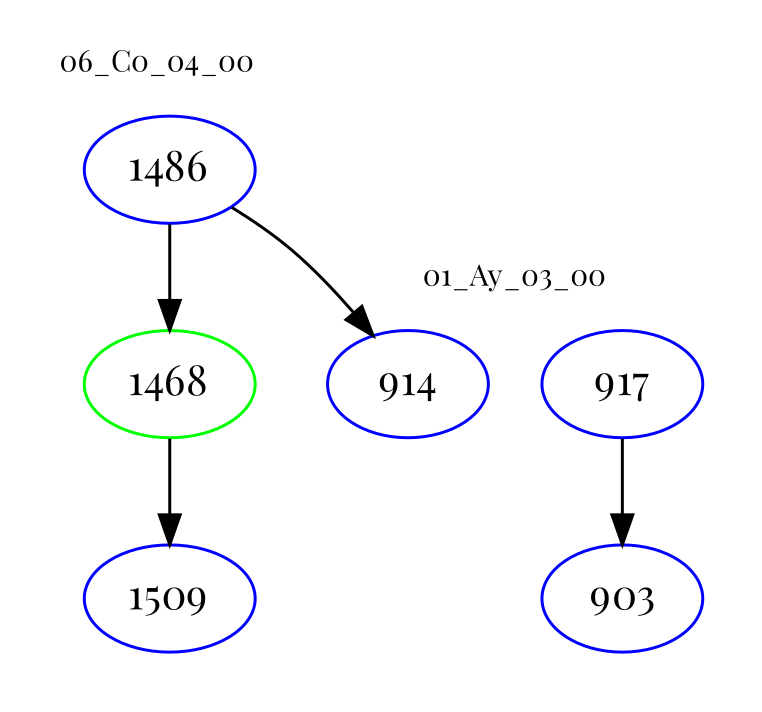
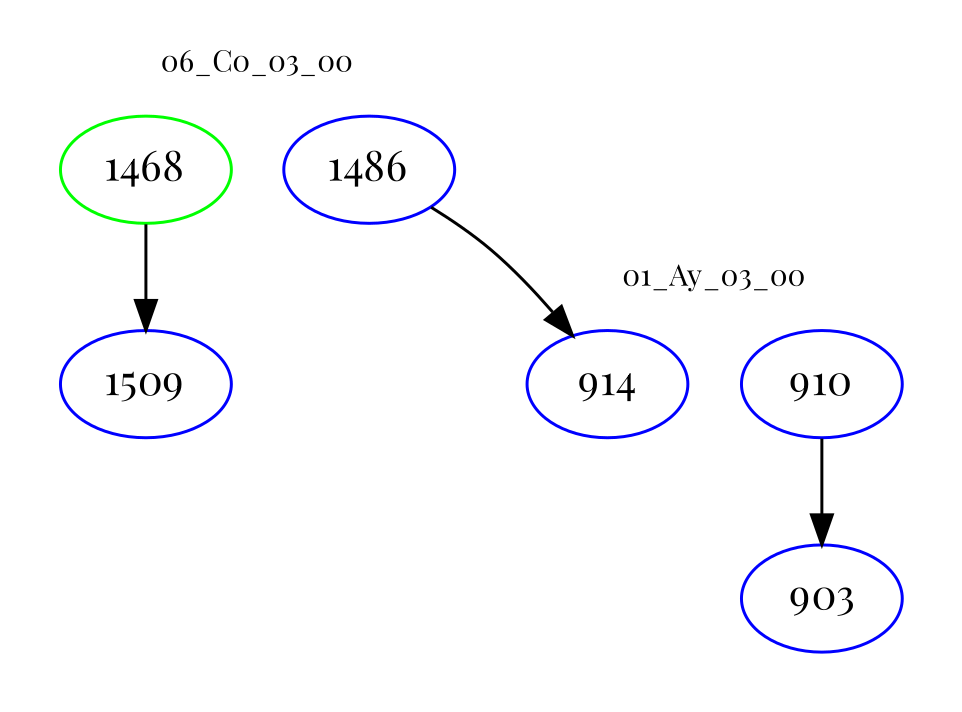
cluster "06_C0_04_00": label "06_C0_04_00" -> "06_C0_03_00"
edge "1486" -> "1468": removed
node "917": label "917" -> "910"
